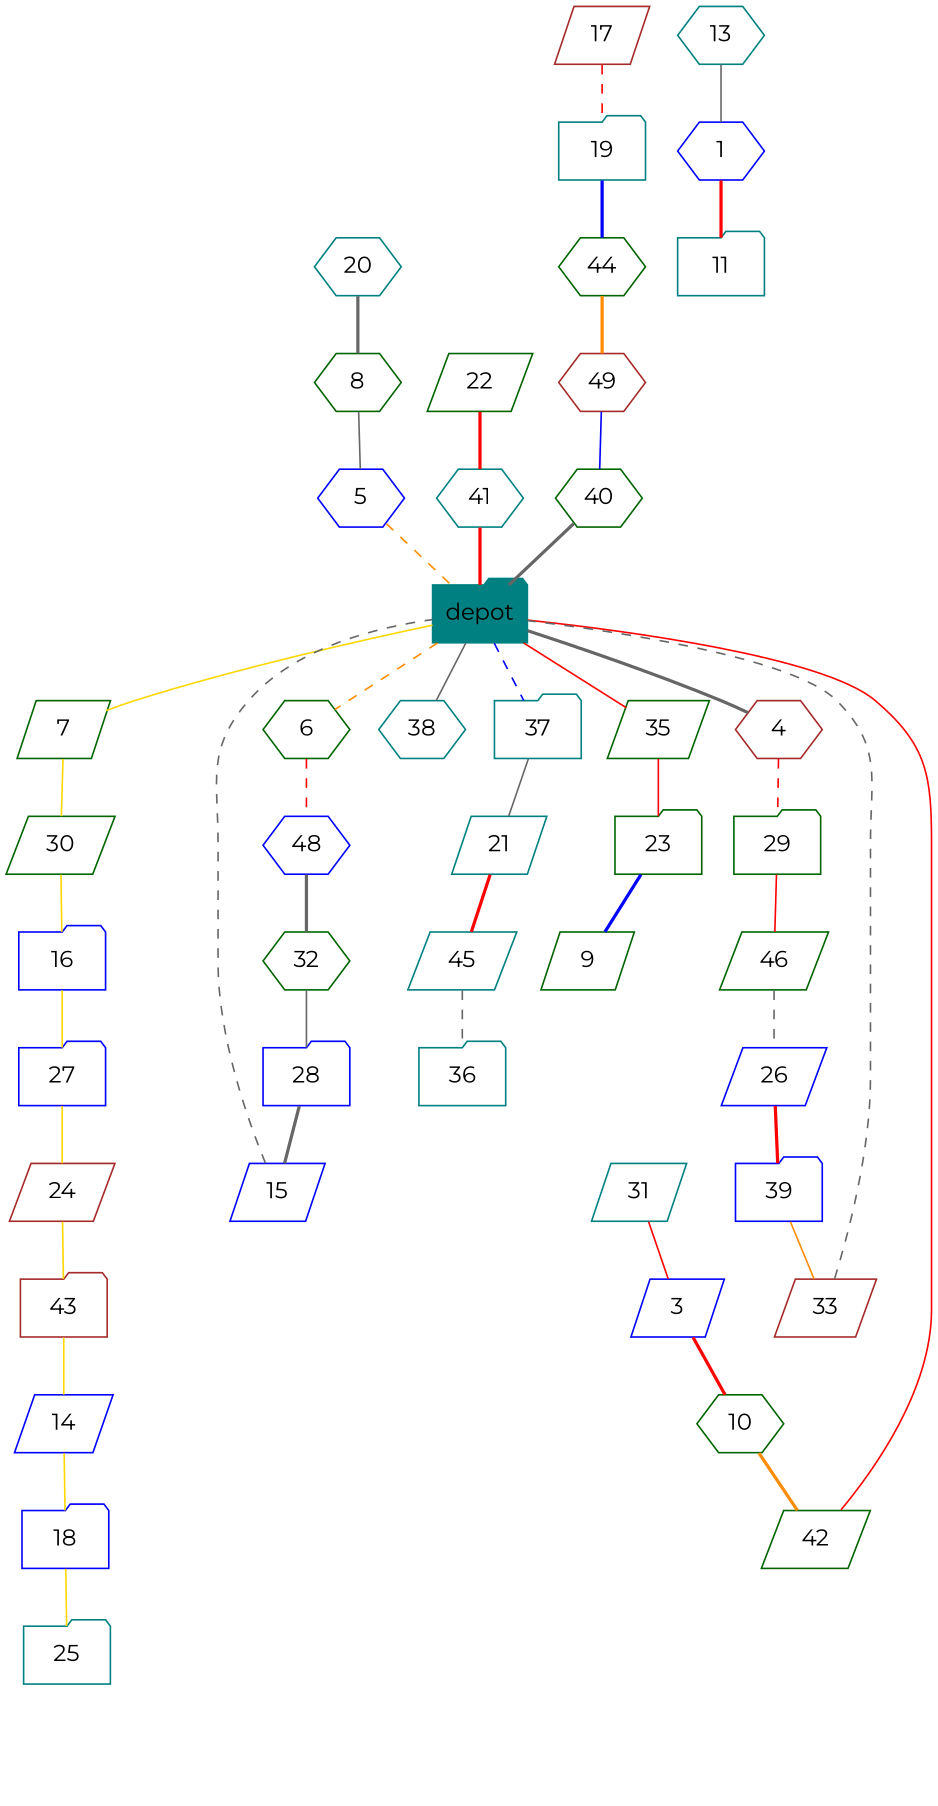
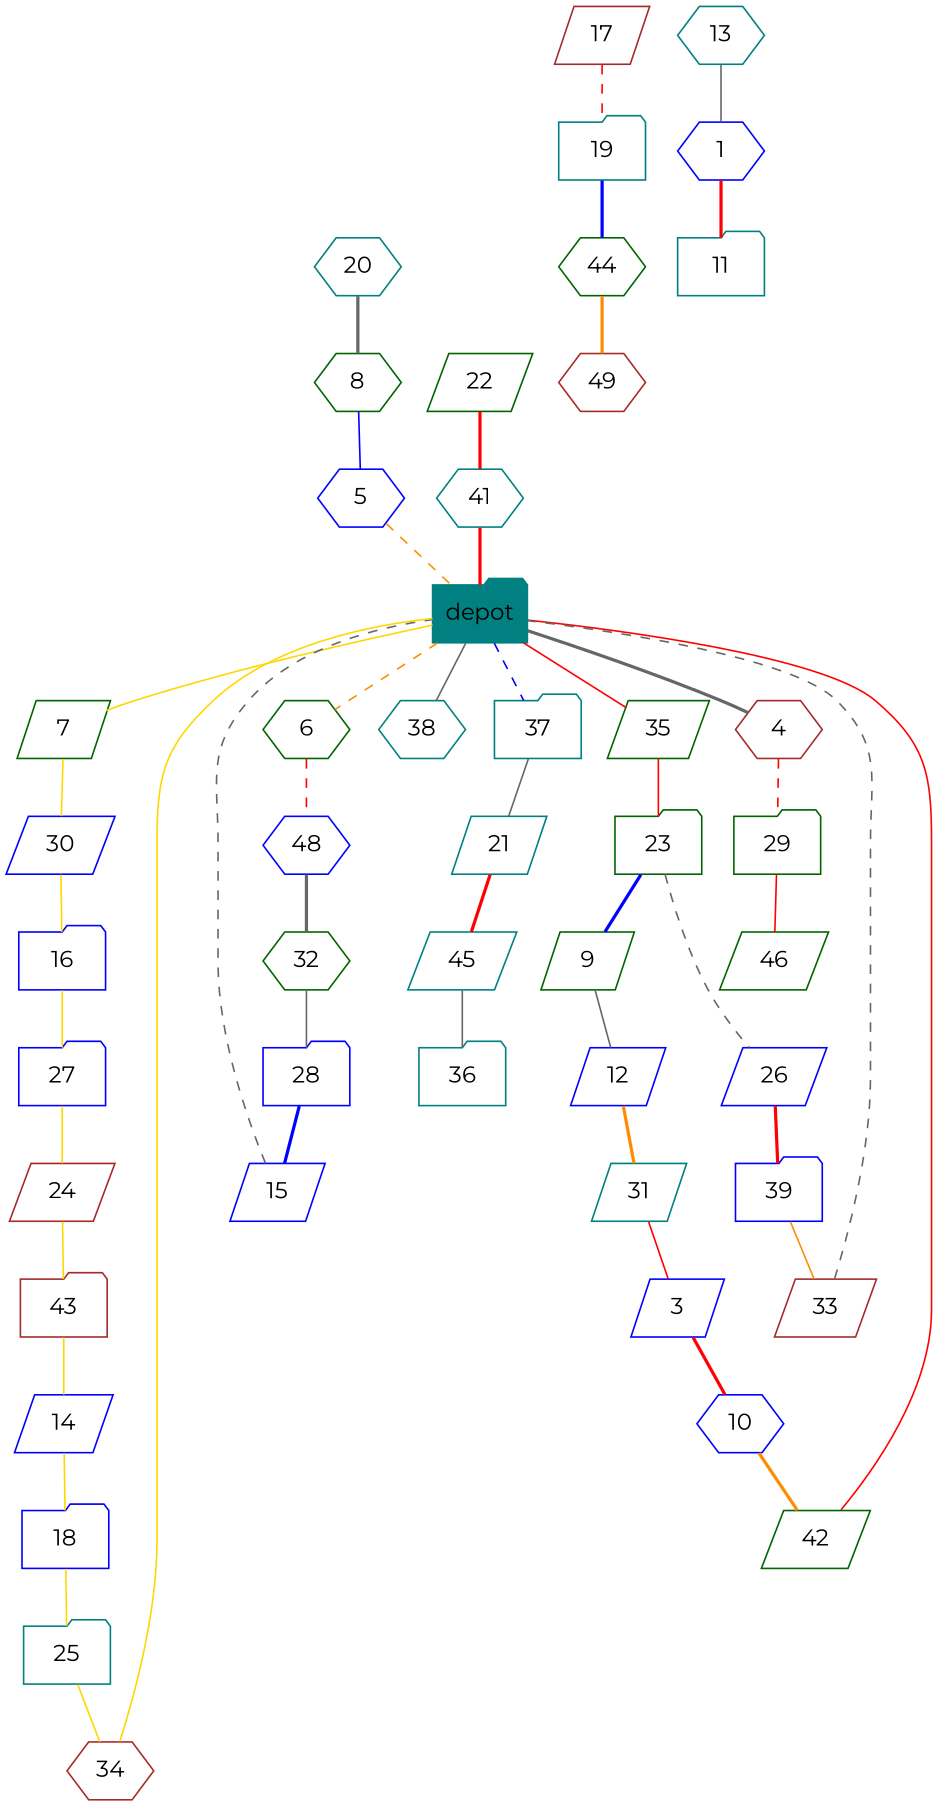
edge "8" -- "5": color gray40 -> blue
node "40": removed
node "30": color darkgreen -> blue
edge "45" -- "36": style dashed -> solid
edge "46" -- "26": now "23" -- "26"
node "12": added
edge "28" -- "15": color gray40 -> blue
node "10": color darkgreen -> blue
node "34": added
